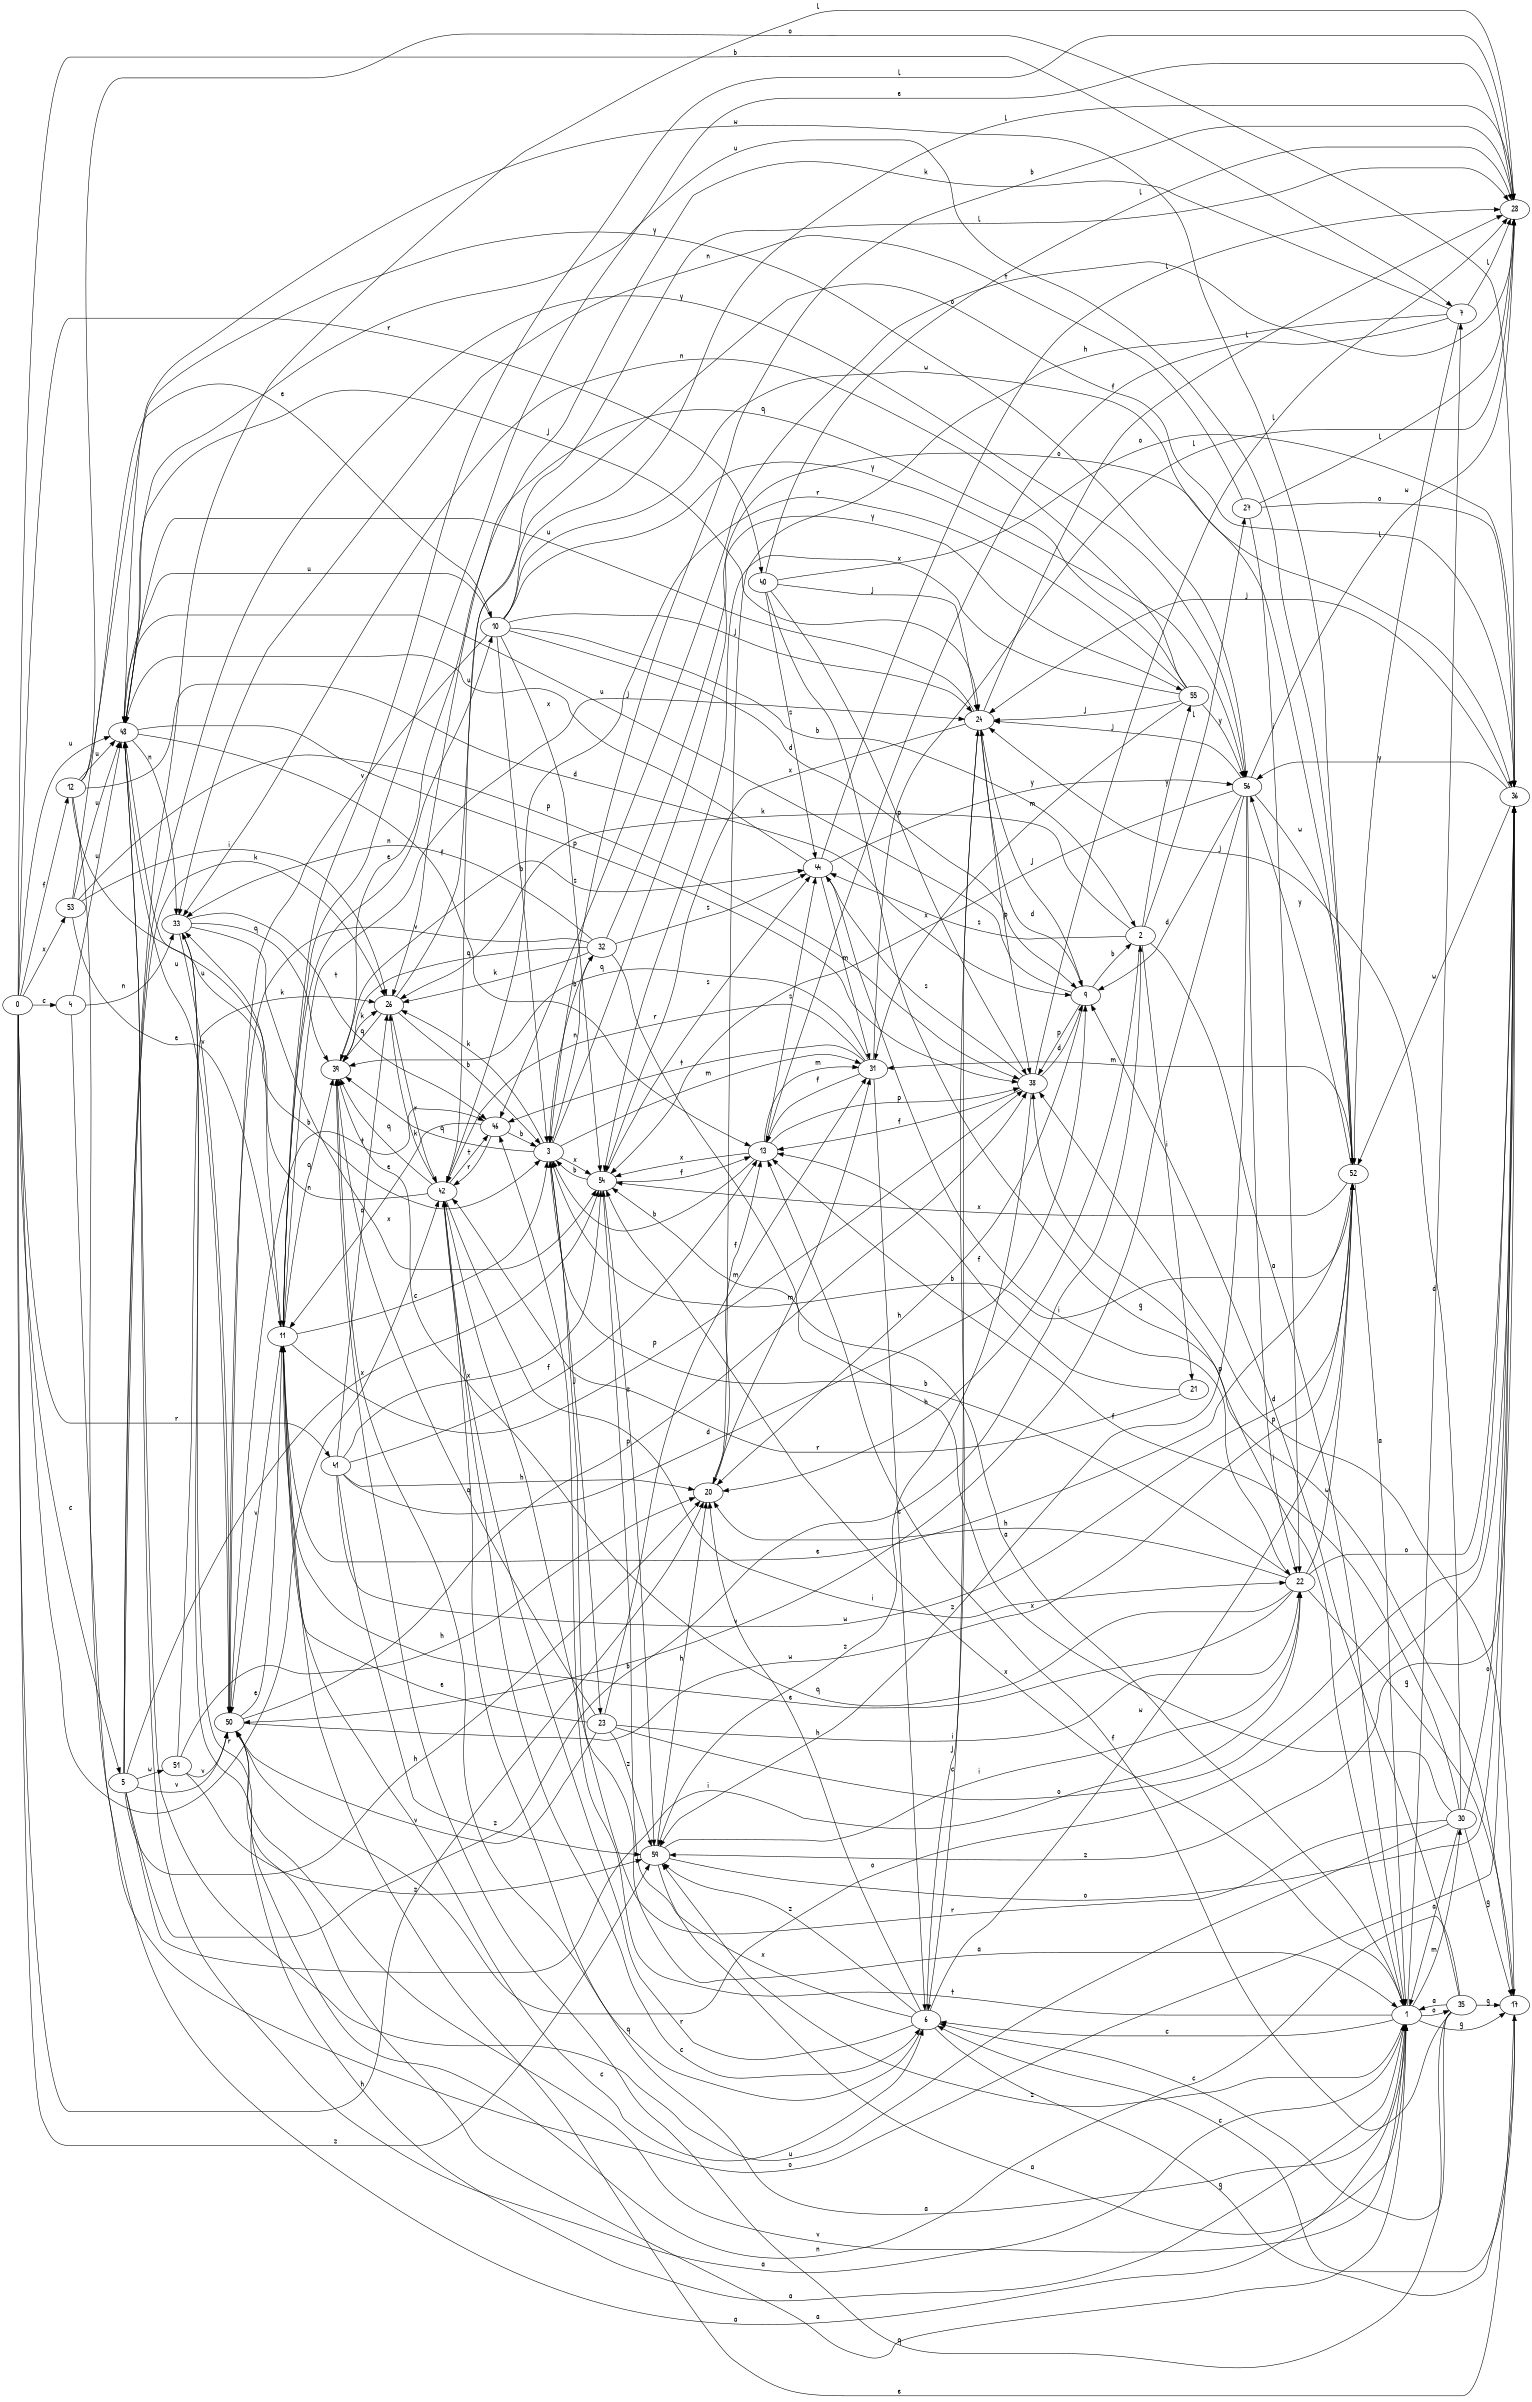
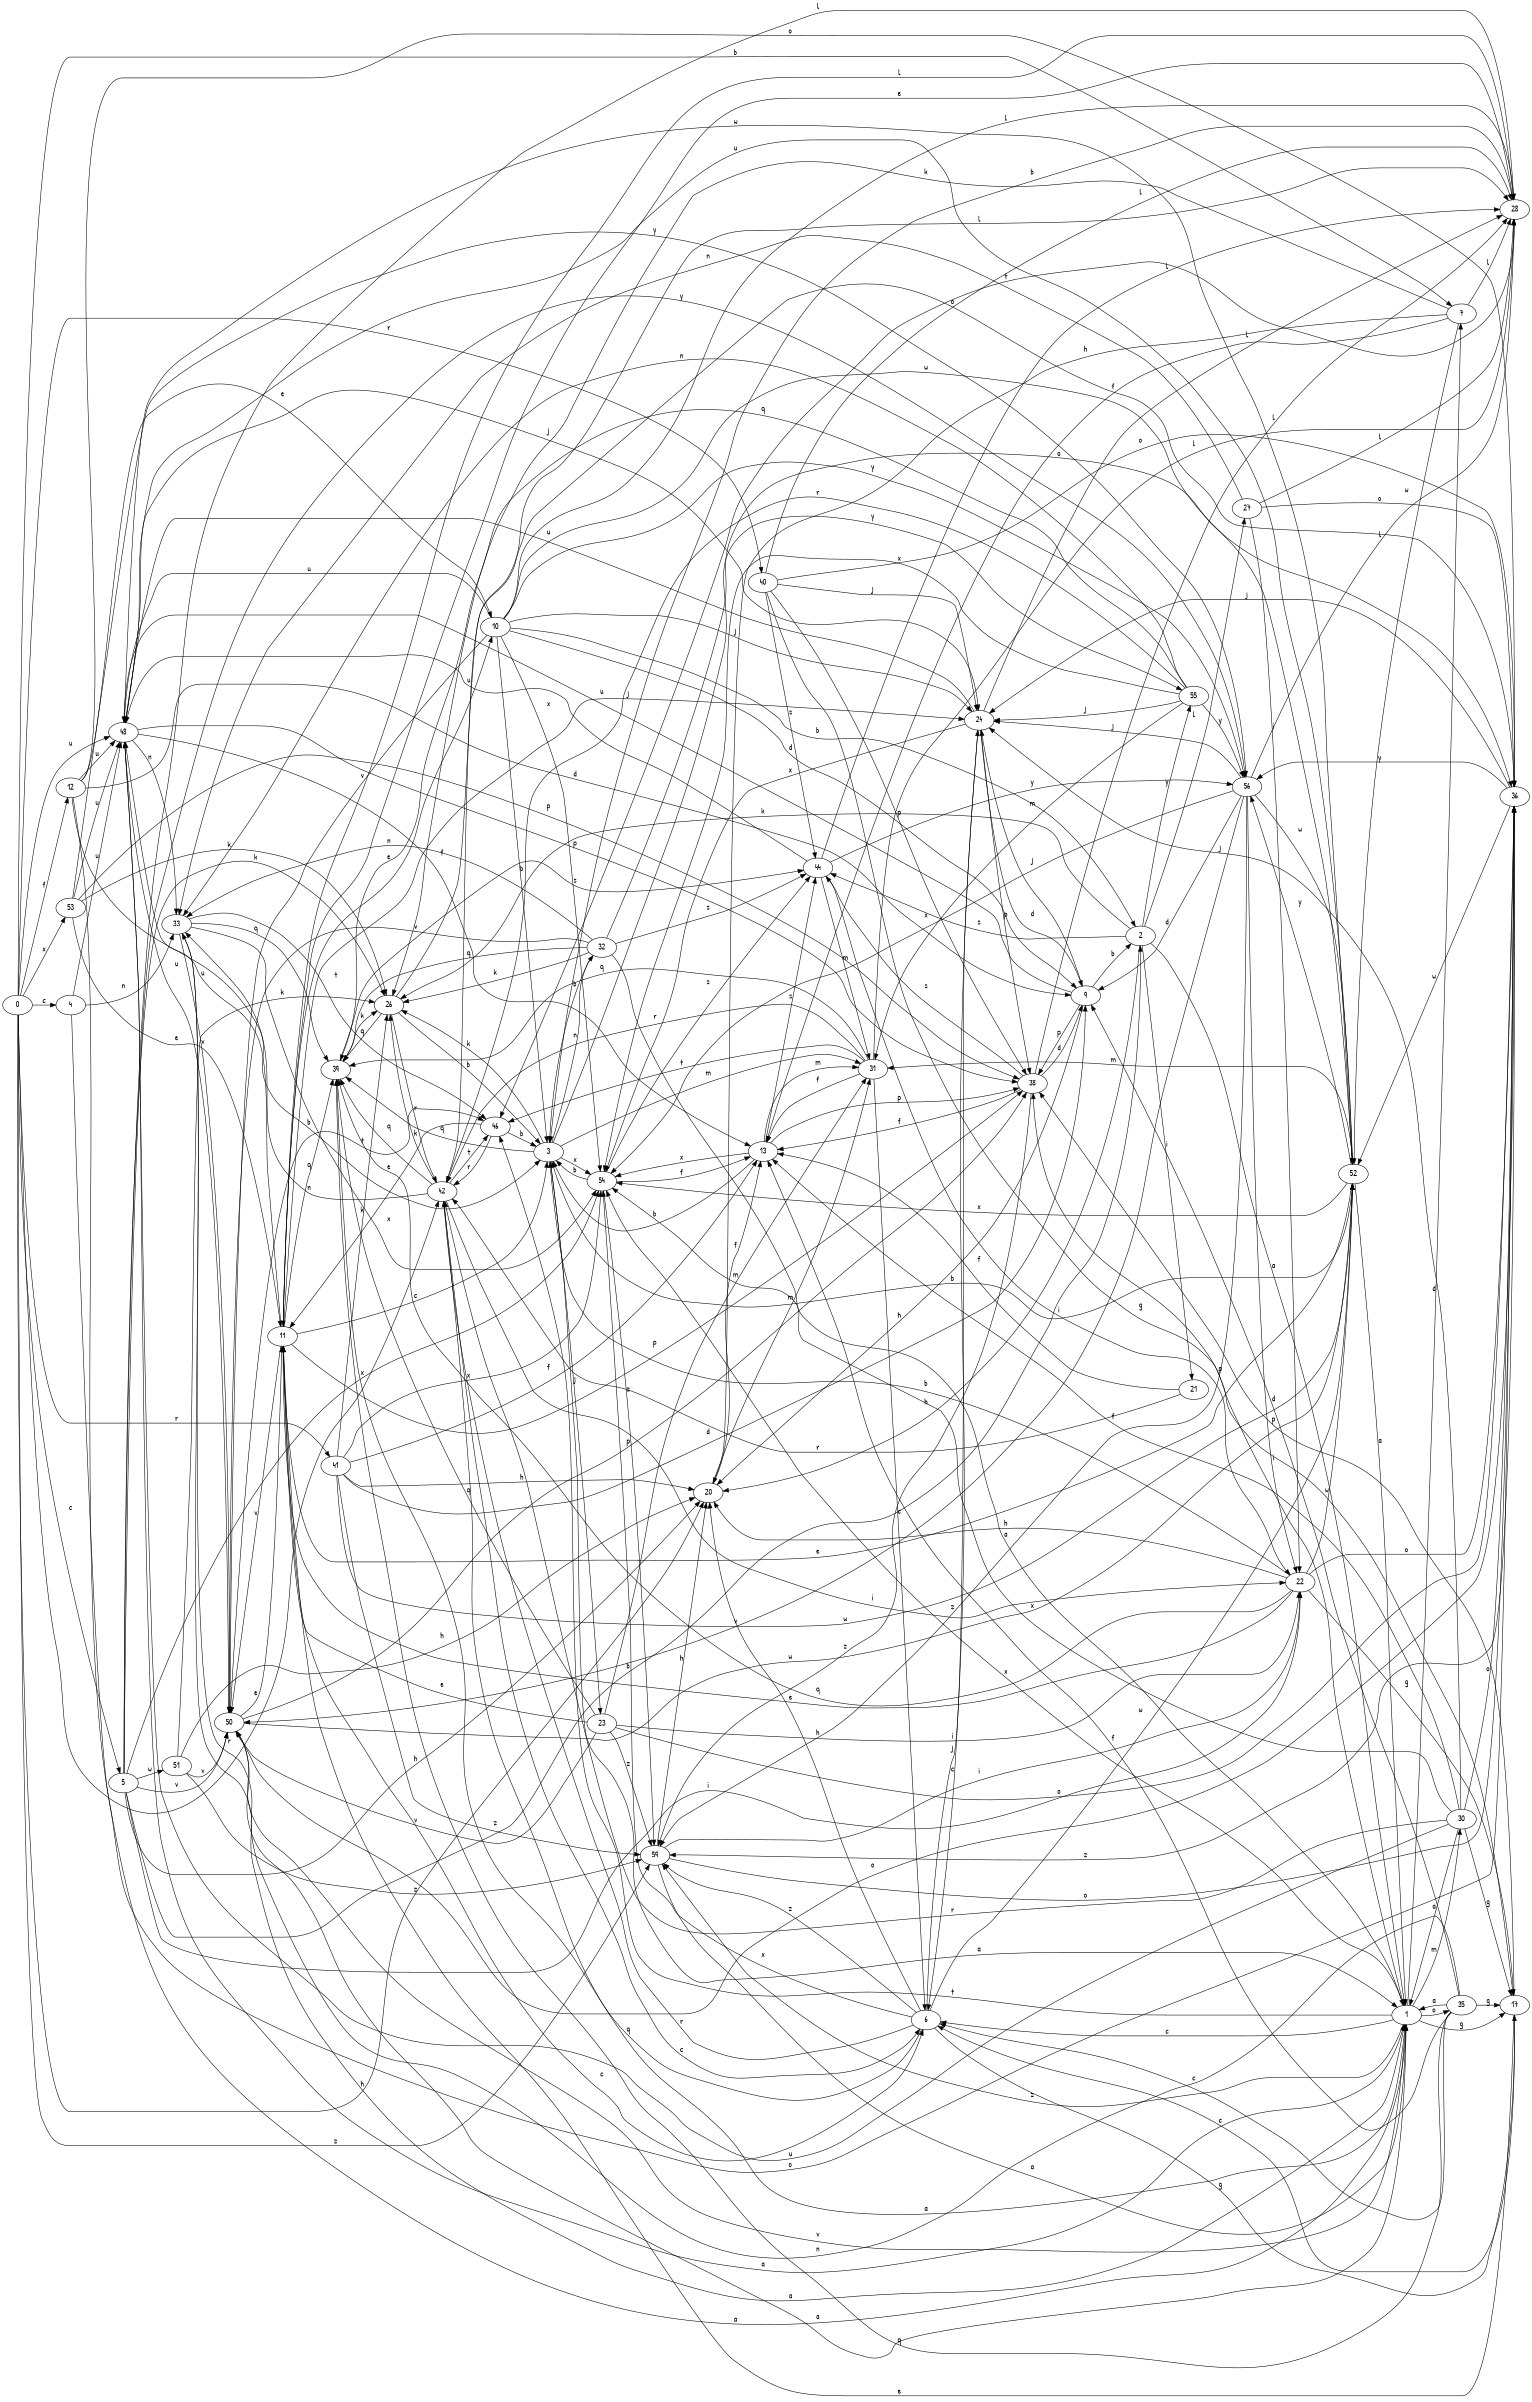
edge "53" -> "26": label "i" -> "k"
edge "41" -> "26": label "a" -> "k"
